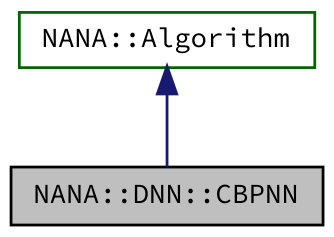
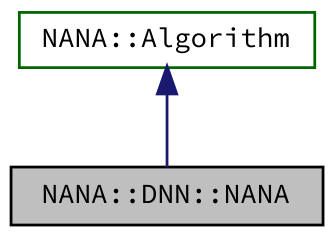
node "NANA::DNN::CBPNN": label "NANA::DNN::CBPNN" -> "NANA::DNN::NANA"
